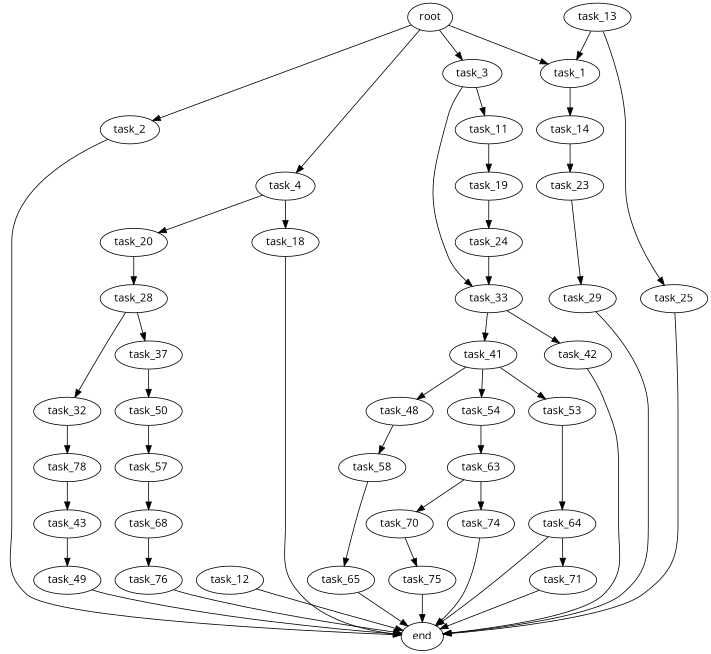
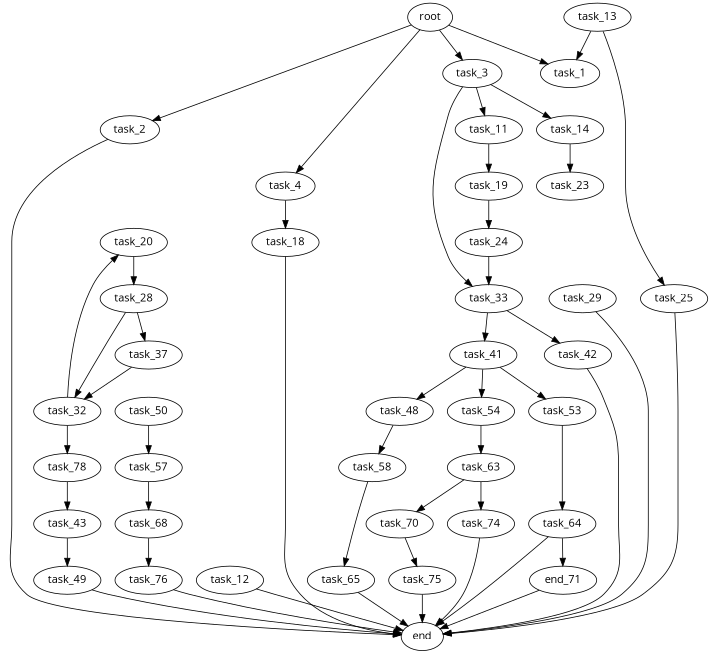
edge "task_1" -> "task_14": now "task_3" -> "task_14"
edge "task_4" -> "task_20": now "task_32" -> "task_20"
edge "task_23" -> "task_29": removed
edge "task_37" -> "task_50": now "task_37" -> "task_32"
node "task_71": label "task_71" -> "end_71"
